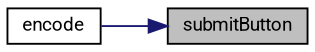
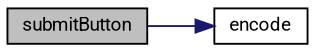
edge "encode" -> "submitButton": reversed
